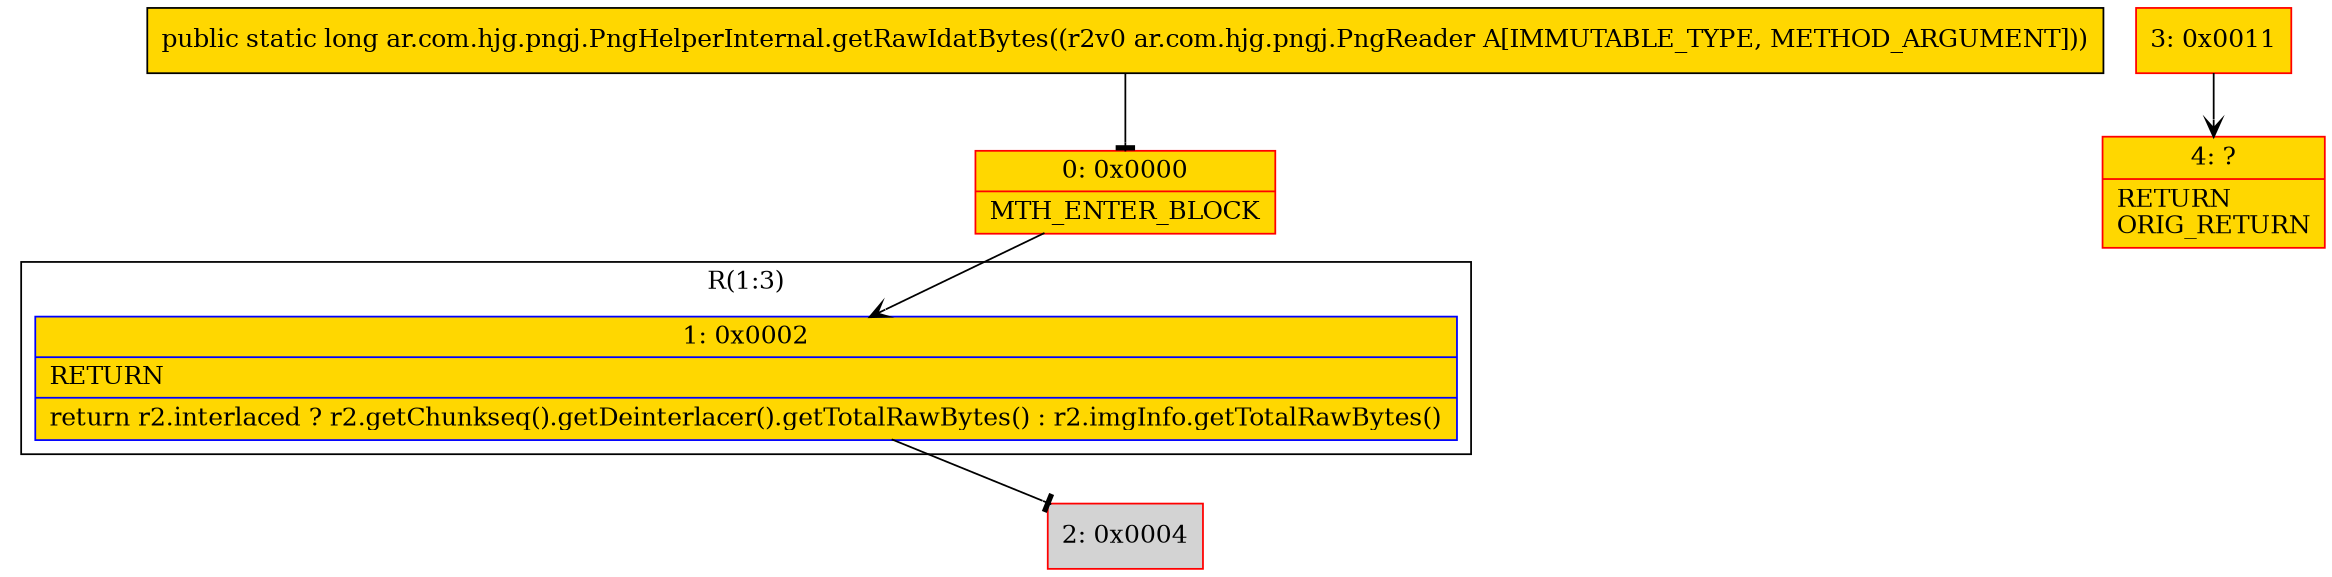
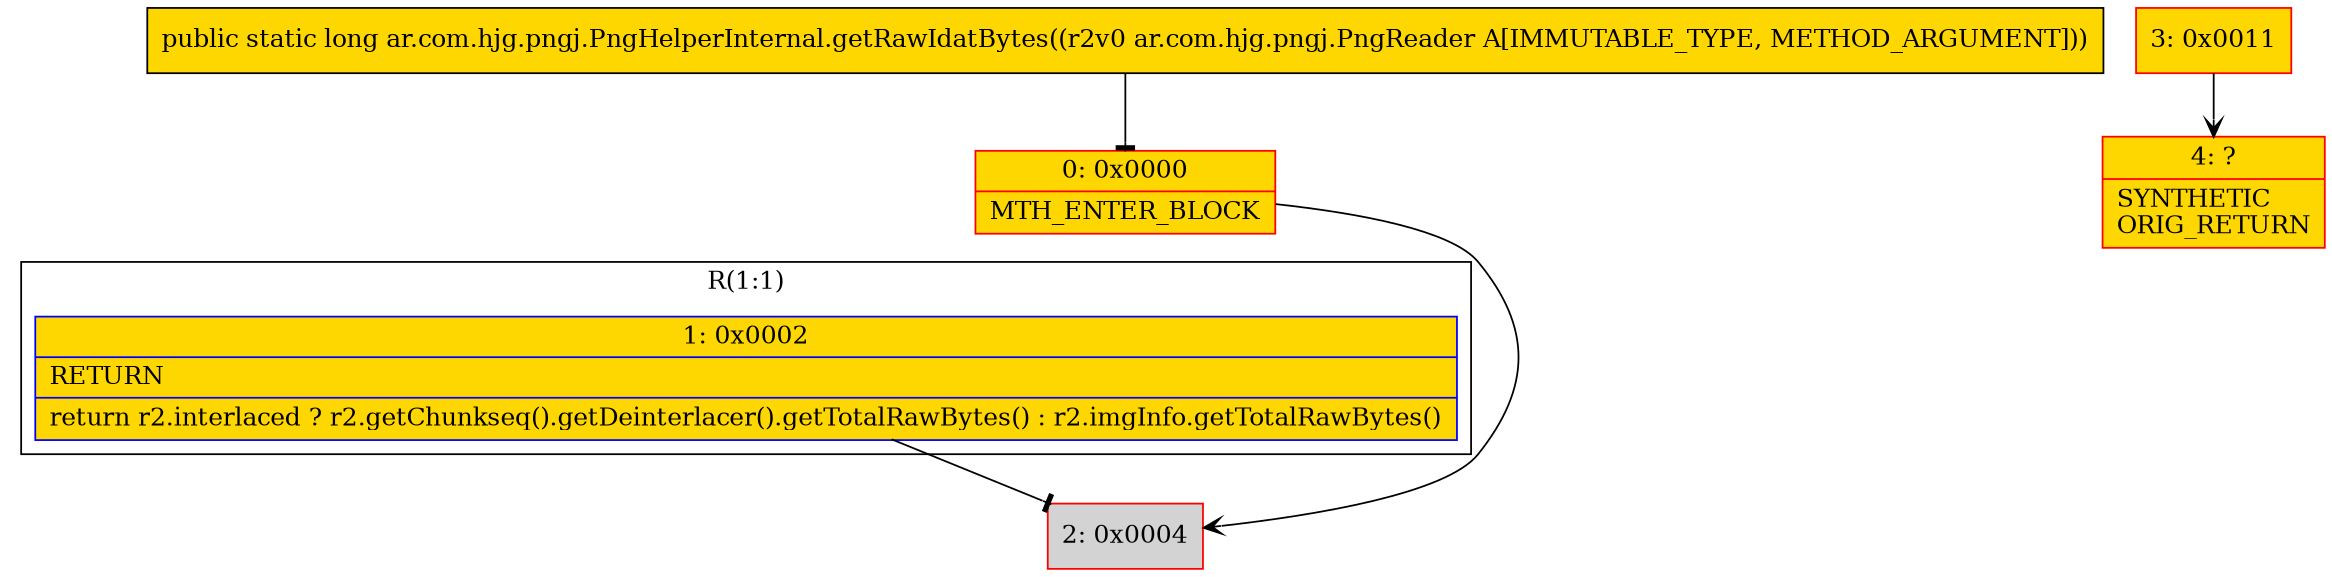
node "4: ?": text "RETURN" -> "SYNTHETIC"
edge "0: 0x0000" -> "1: 0x0002": now "0: 0x0000" -> "2: 0x0004"
cluster "R(1:3)": label "R(1:3)" -> "R(1:1)"
